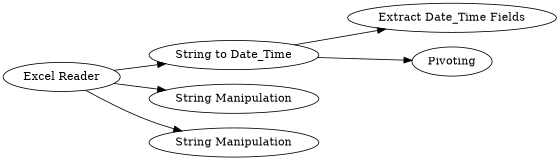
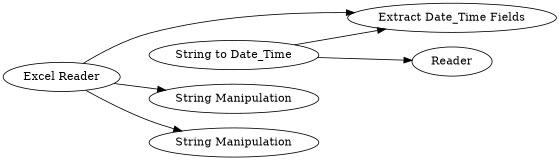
node "Pivoting": label "Pivoting" -> "Reader"
edge "Excel Reader" -> "String to Date_Time": now "Excel Reader" -> "Extract Date_Time Fields"
